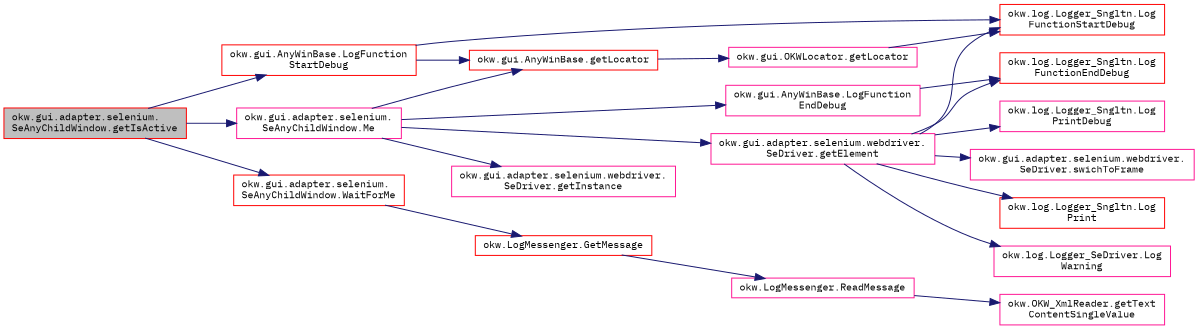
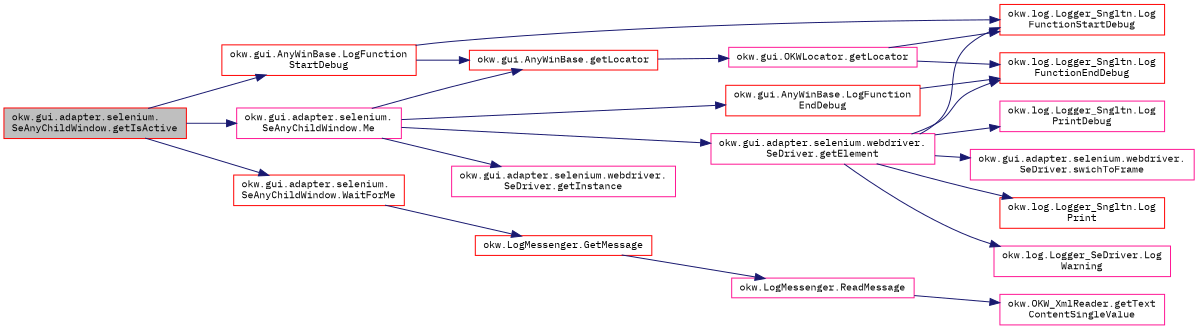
edge "okw.gui.OKWLocator.getLocator" -> "okw.log.Logger_Sngltn.Log FunctionEndDebug": added
node "okw.gui.AnyWinBase.LogFunction EndDebug": color deeppink -> red
